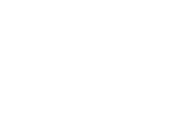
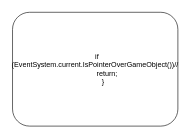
node "if (EventSystem.current.IsPointerOverGameObject())// return; }": added
